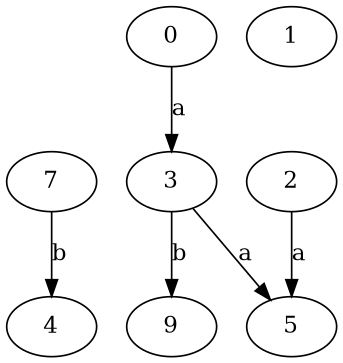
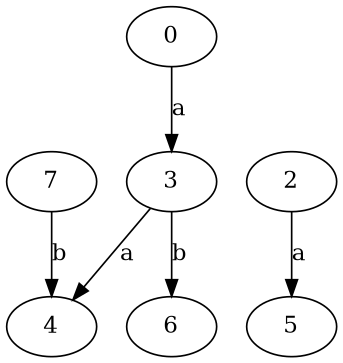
node "1": removed
edge "3" -> "5": now "3" -> "4"
node "9": label "9" -> "6"
